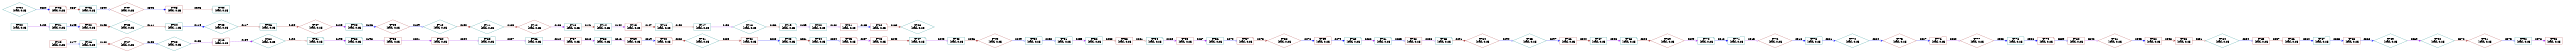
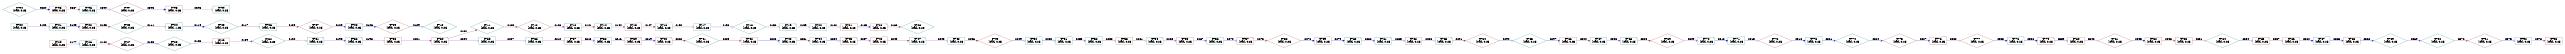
edge "T710 load: 0.25" -> "T711 load: 0.25": now "T734 load: 0.25" -> "T711 load: 0.25"
